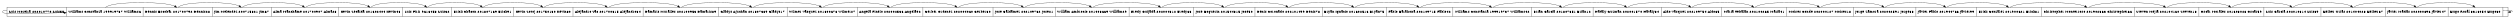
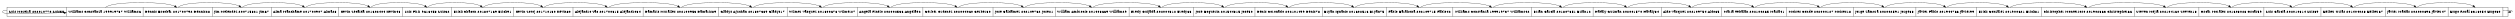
node "Luis Moreira 202010770 Luis55": text "Kevin Sotoj 201750130 Kevin80" -> "Kevin Sotoj 201710130 Kevin80"
